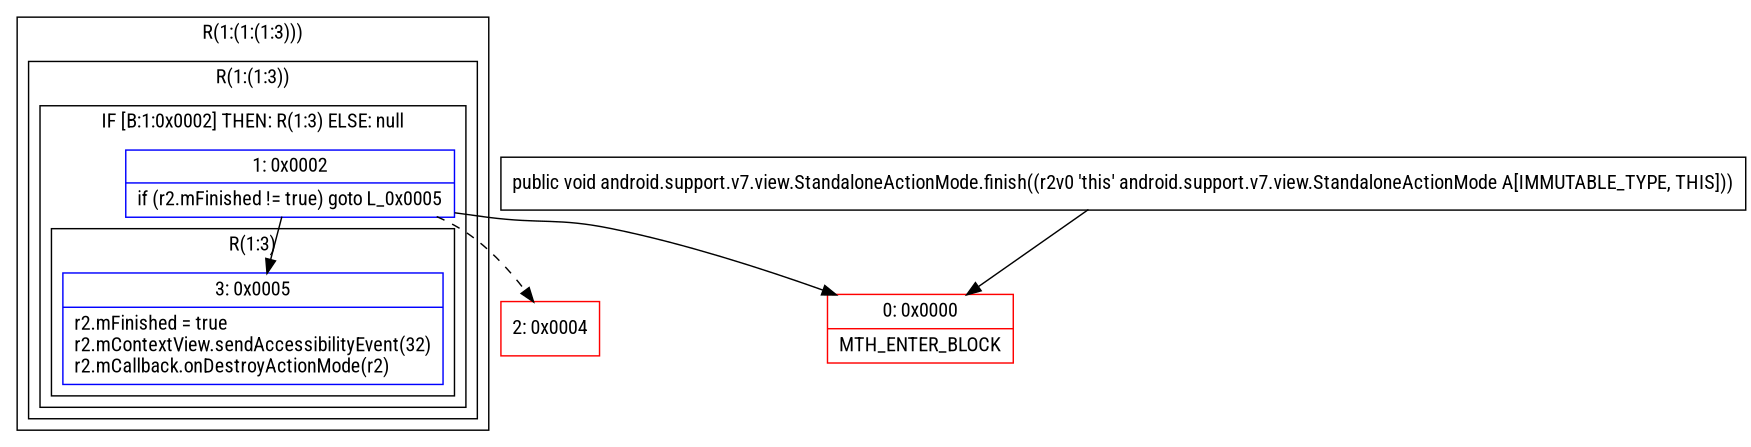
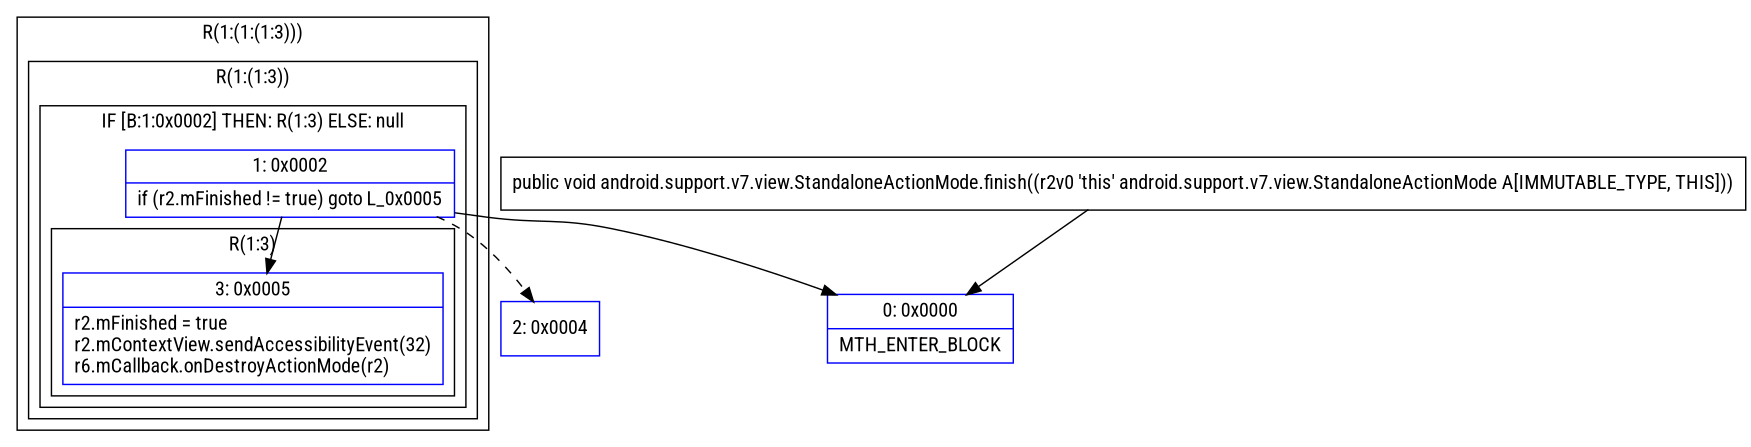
node "2: 0x0004": color red -> blue
node "0: 0x0000": color red -> blue
node "3: 0x0005": text "r2.mCallback.onDestroyActionMode(r2)" -> "r6.mCallback.onDestroyActionMode(r2)"
